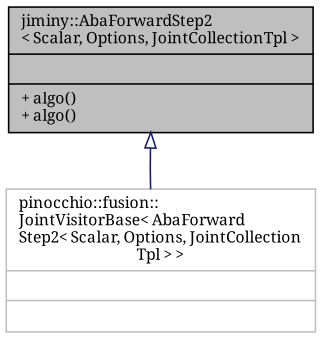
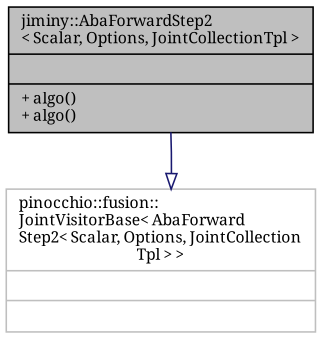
edge "pinocchio::fusion::" -> "jiminy::AbaForwardStep2": reversed
